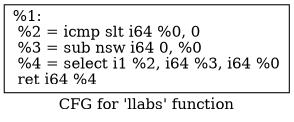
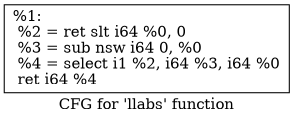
node "%1:": text "%2 = icmp slt i64 %0, 0" -> "%2 = ret slt i64 %0, 0"
